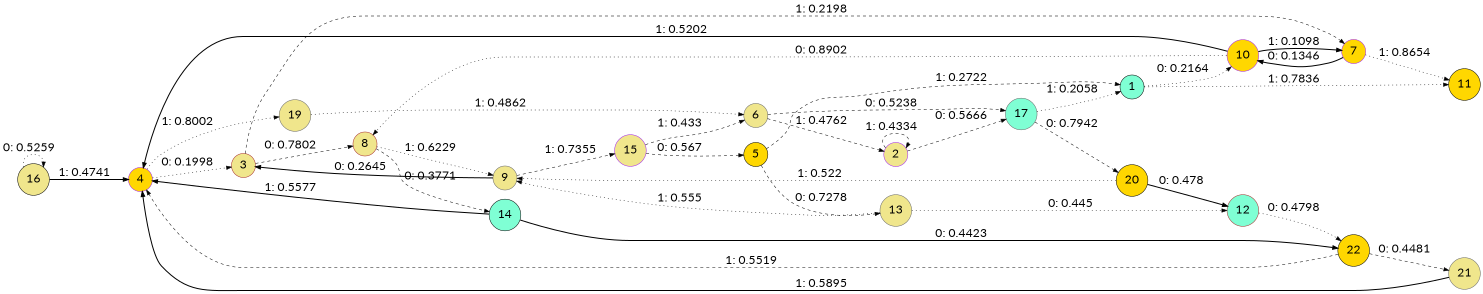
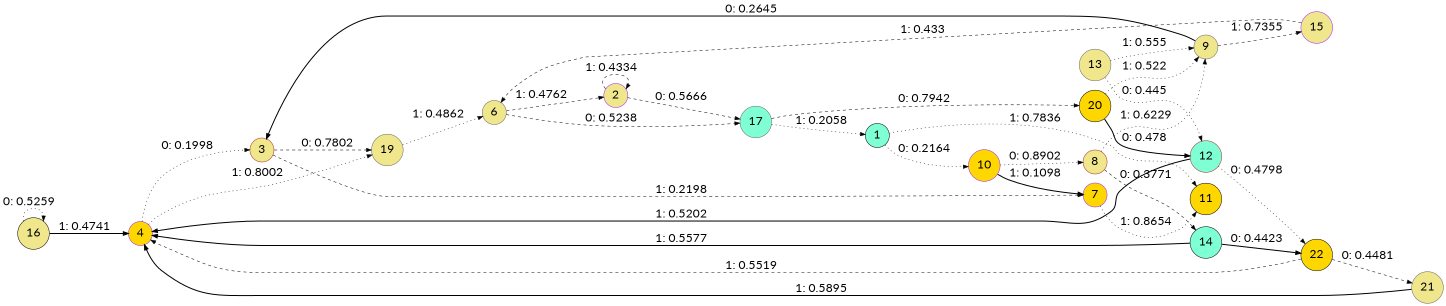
edge "10" -> "4": now "12" -> "4"
edge "7" -> "10": removed, label "0: 0.1346"
node "5": removed
edge "3" -> "8": now "3" -> "19"
